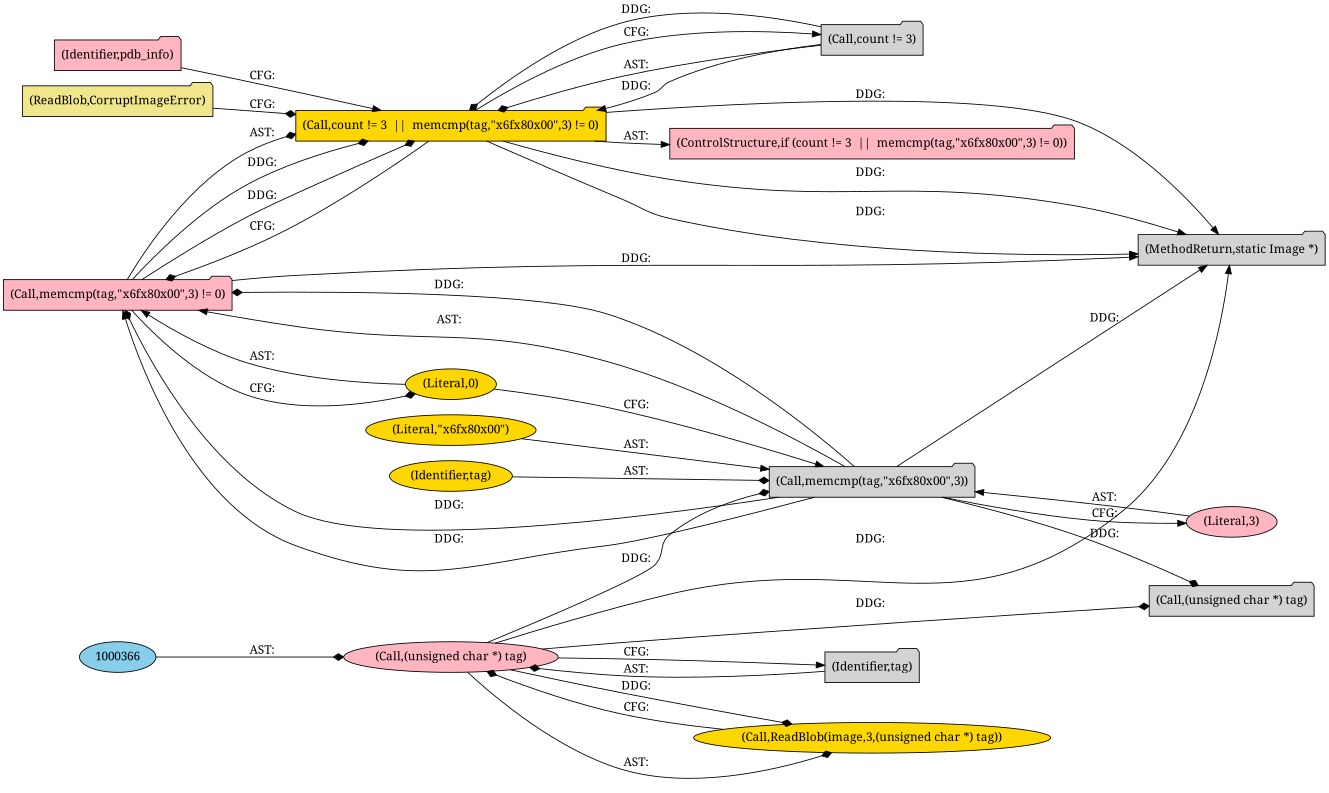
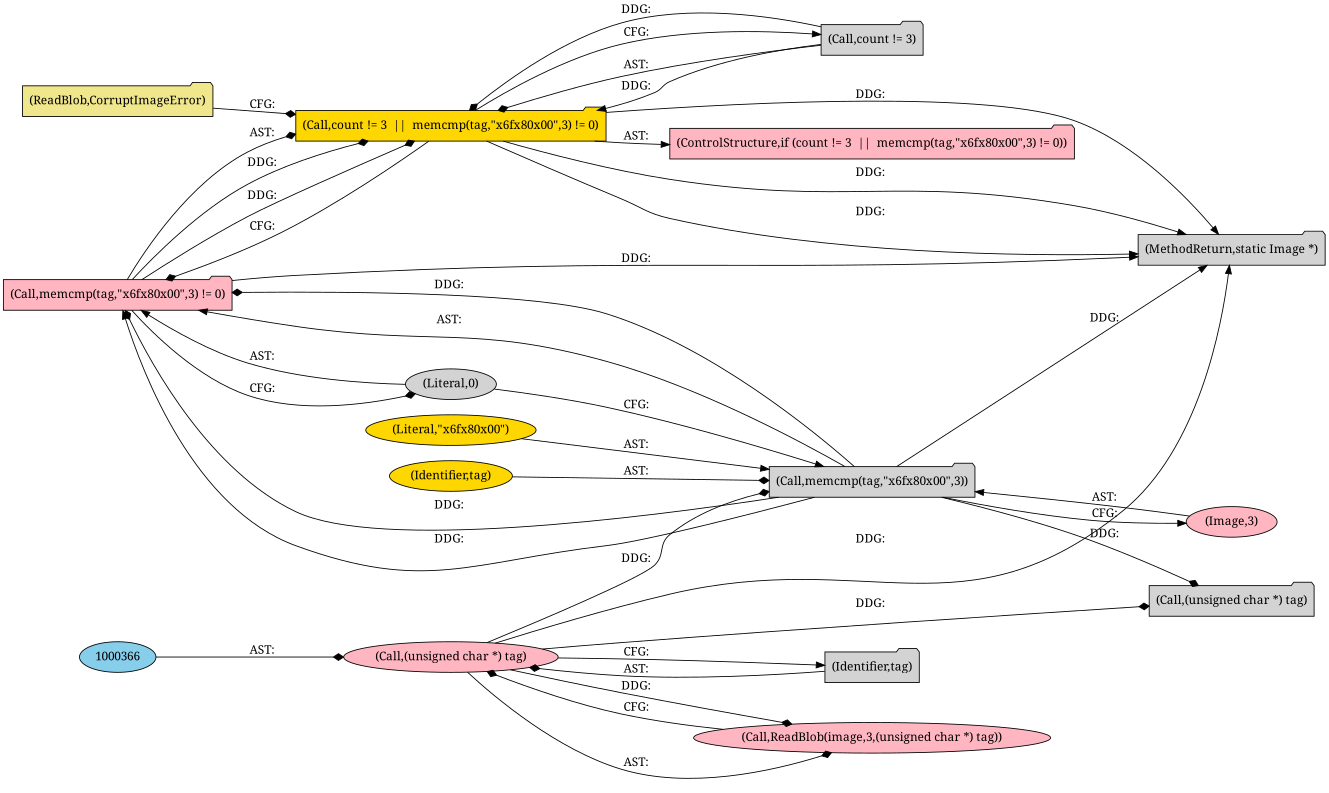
node "(Identifier,pdb_info)": removed
node "(Literal,0)": fillcolor gold -> lightgrey
node "(Literal,3)": label "(Literal,3)" -> "(Image,3)"
node "(Call,ReadBlob(image,3,(unsigned char *) tag))": fillcolor gold -> lightpink
